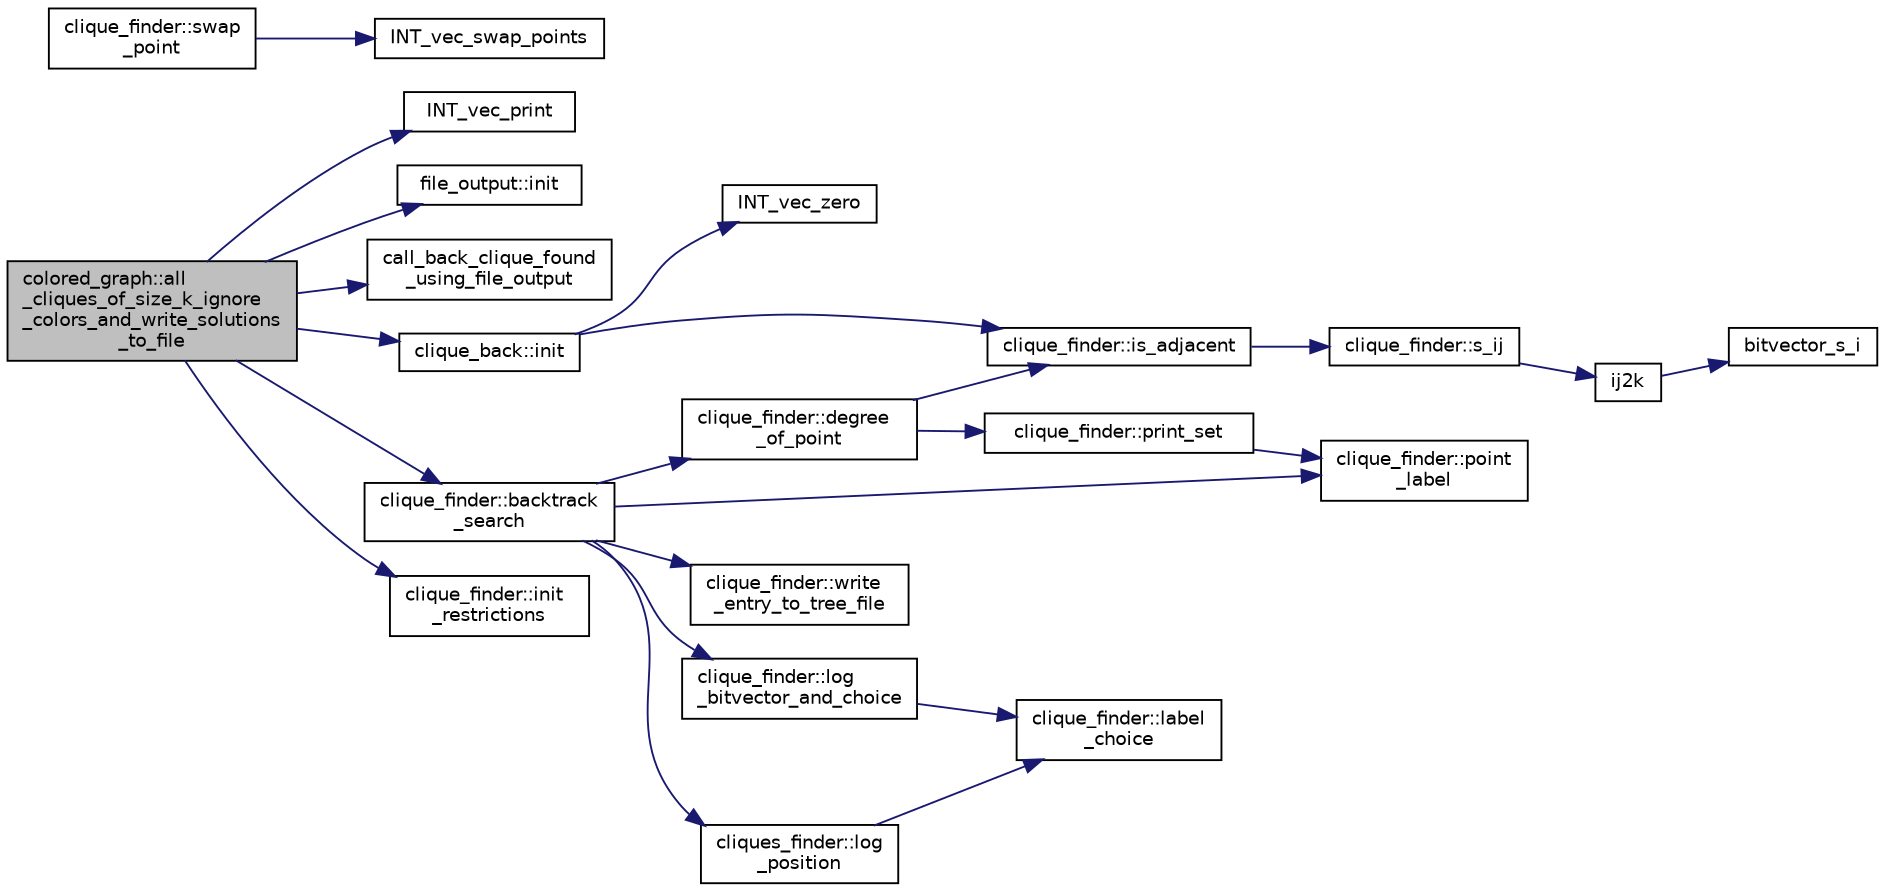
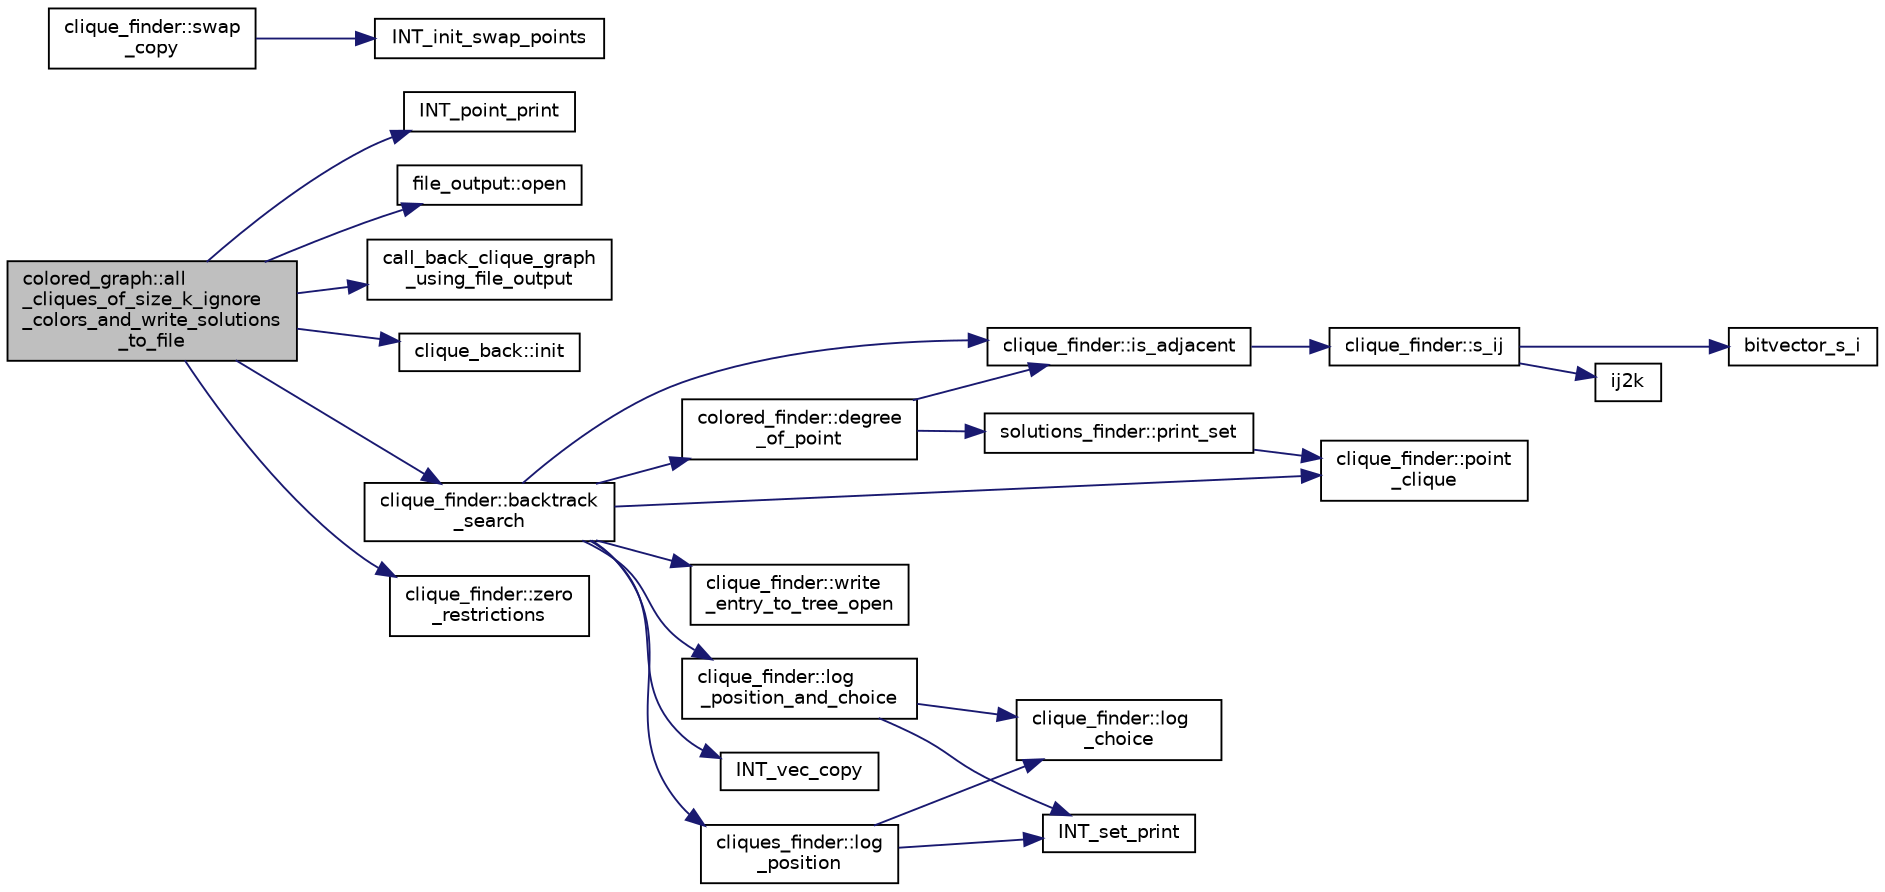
node "clique_finder::swap _point": label "clique_finder::swap _point" -> "clique_finder::swap _copy"
node "INT_vec_swap_points": label "INT_vec_swap_points" -> "INT_init_swap_points"
node "INT_vec_print": label "INT_vec_print" -> "INT_point_print"
node "file_output::init": label "file_output::init" -> "file_output::open"
node "INT_vec_zero": removed
node "call_back_clique_found _using_file_output": label "call_back_clique_found _using_file_output" -> "call_back_clique_graph _using_file_output"
edge "clique_back::init" -> "clique_finder::is_adjacent": now "clique_finder::backtrack _search" -> "clique_finder::is_adjacent"
edge "ij2k" -> "bitvector_s_i": now "clique_finder::s_ij" -> "bitvector_s_i"
node "clique_finder::degree _of_point": label "clique_finder::degree _of_point" -> "colored_finder::degree _of_point"
node "clique_finder::print_set": label "clique_finder::print_set" -> "solutions_finder::print_set"
node "clique_finder::point _label": label "clique_finder::point _label" -> "clique_finder::point _clique"
node "clique_finder::write _entry_to_tree_file": label "clique_finder::write _entry_to_tree_file" -> "clique_finder::write _entry_to_tree_open"
node "clique_finder::init _restrictions": label "clique_finder::init _restrictions" -> "clique_finder::zero _restrictions"
node "clique_finder::log _bitvector_and_choice": label "clique_finder::log _bitvector_and_choice" -> "clique_finder::log _position_and_choice"
node "clique_finder::label _choice": label "clique_finder::label _choice" -> "clique_finder::log _choice"
node "INT_vec_copy": added
node "INT_set_print": added
